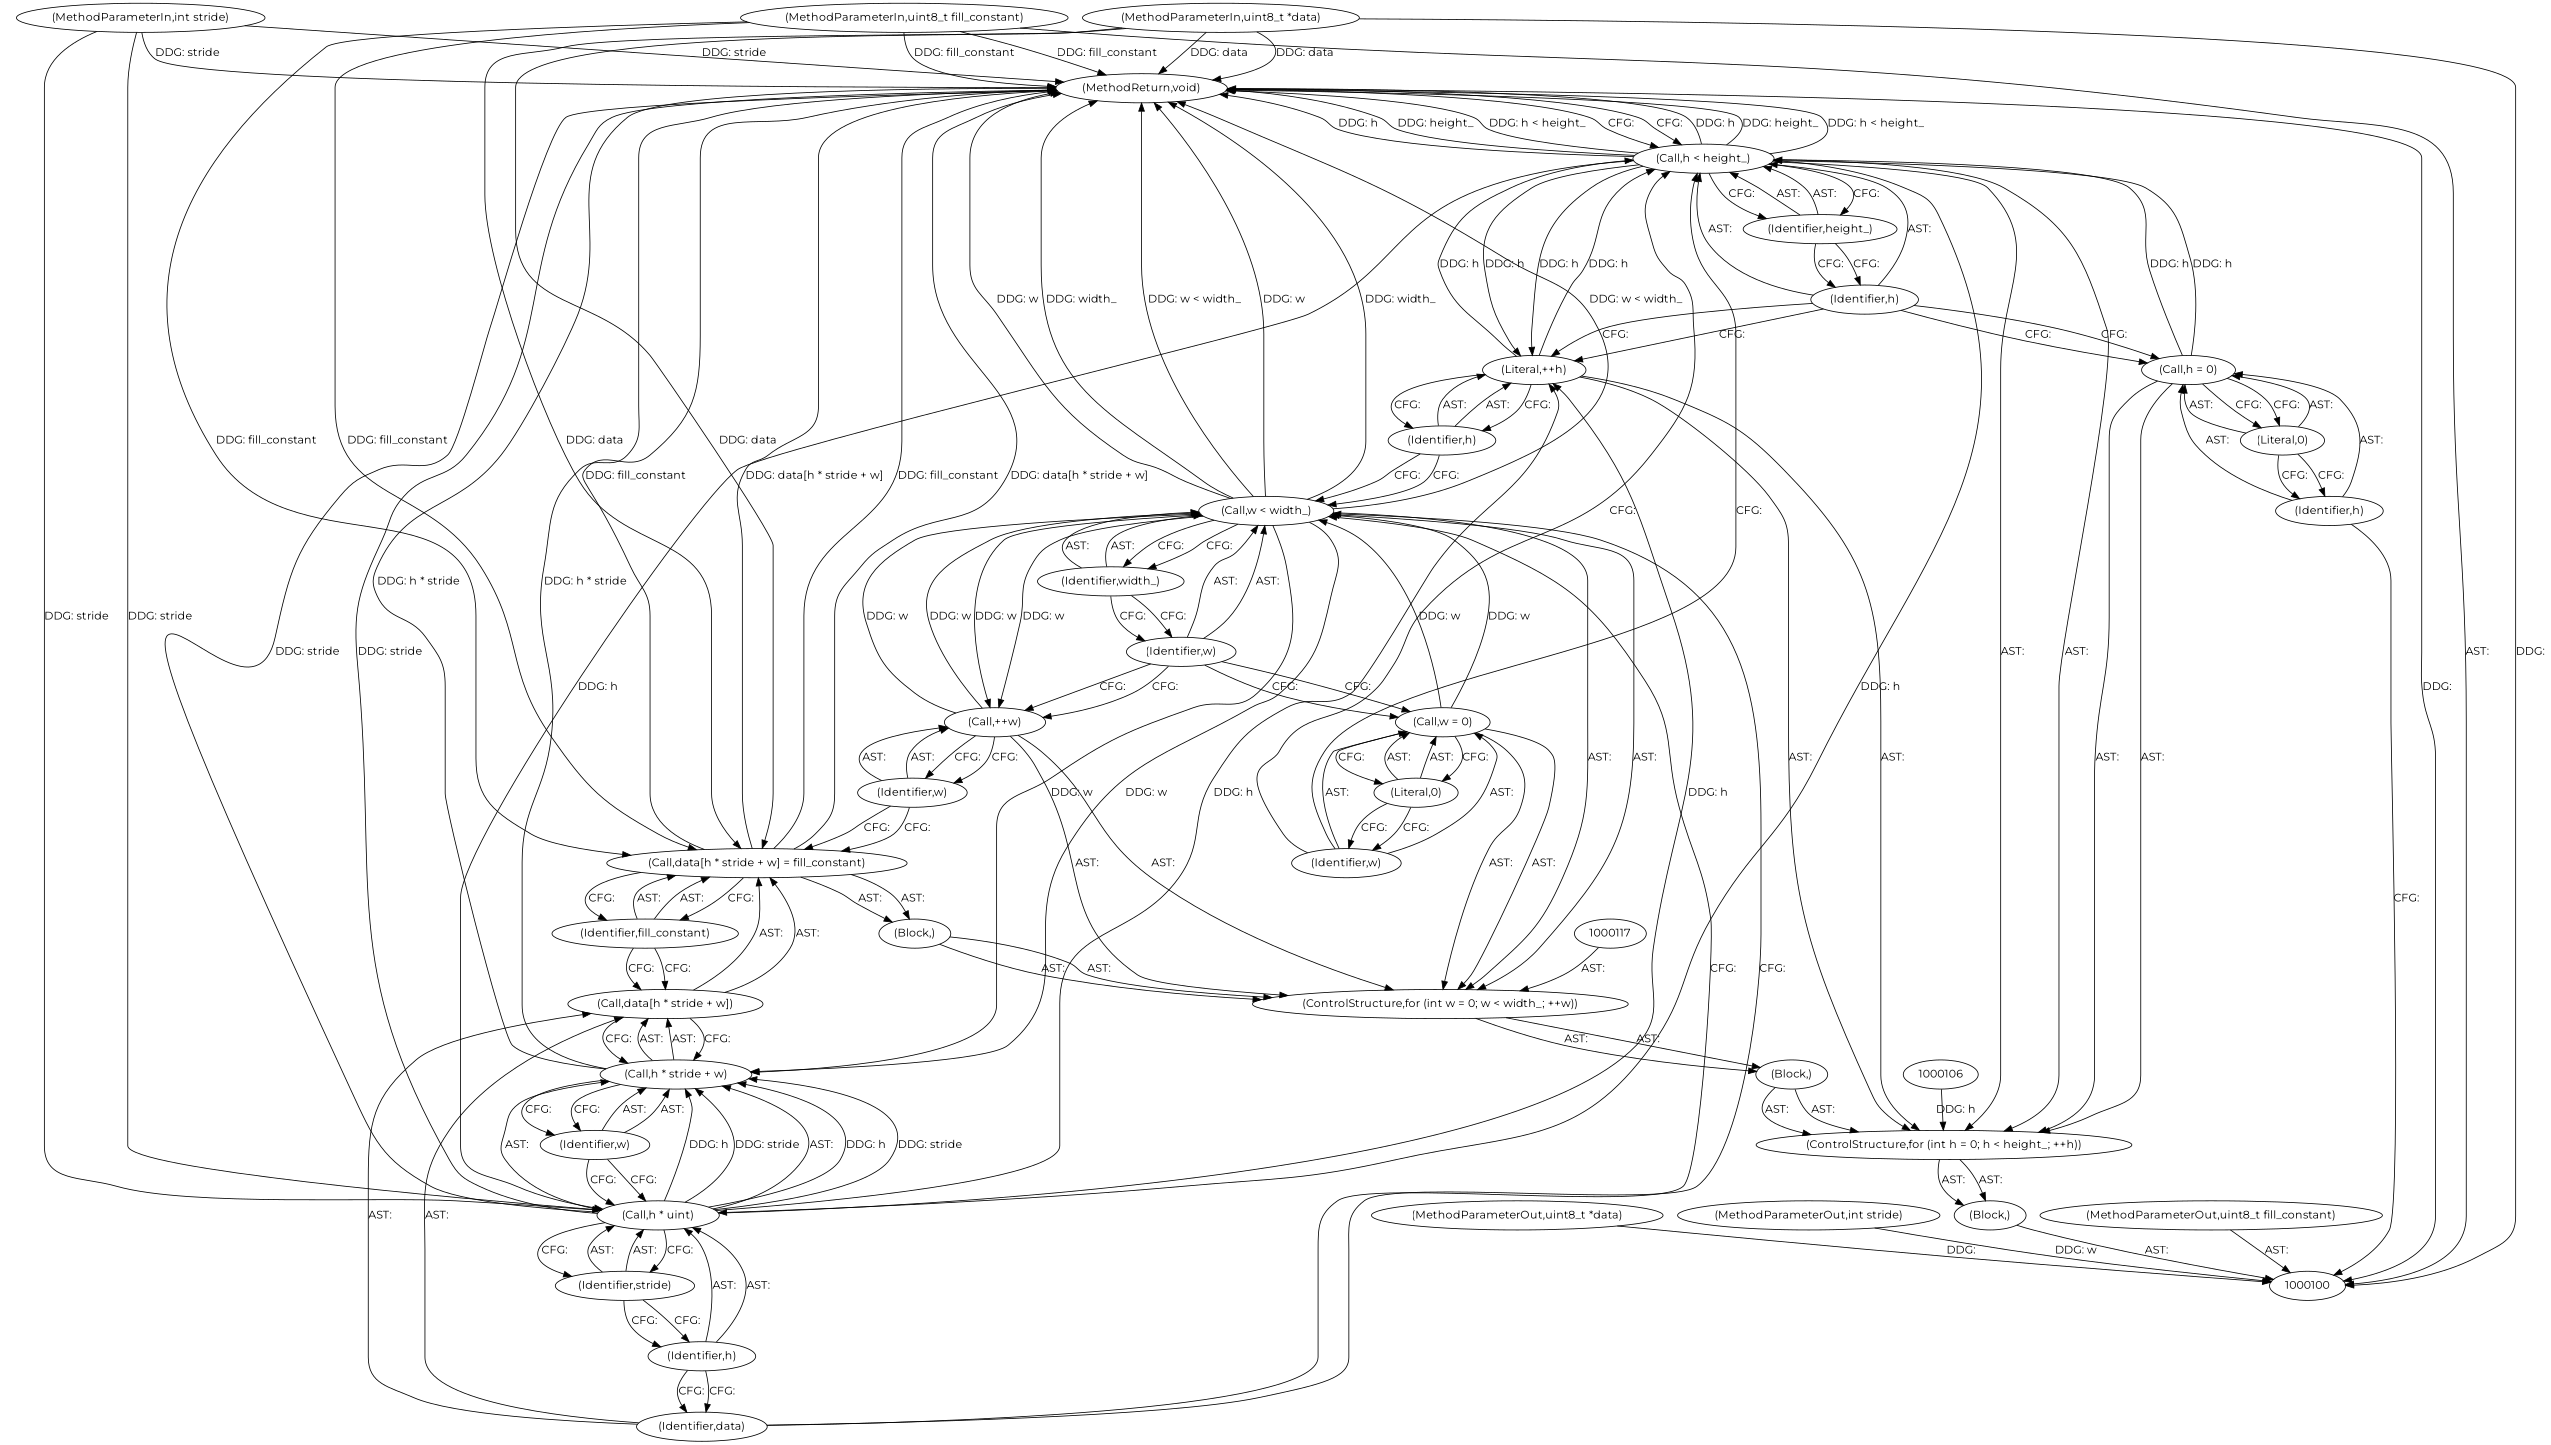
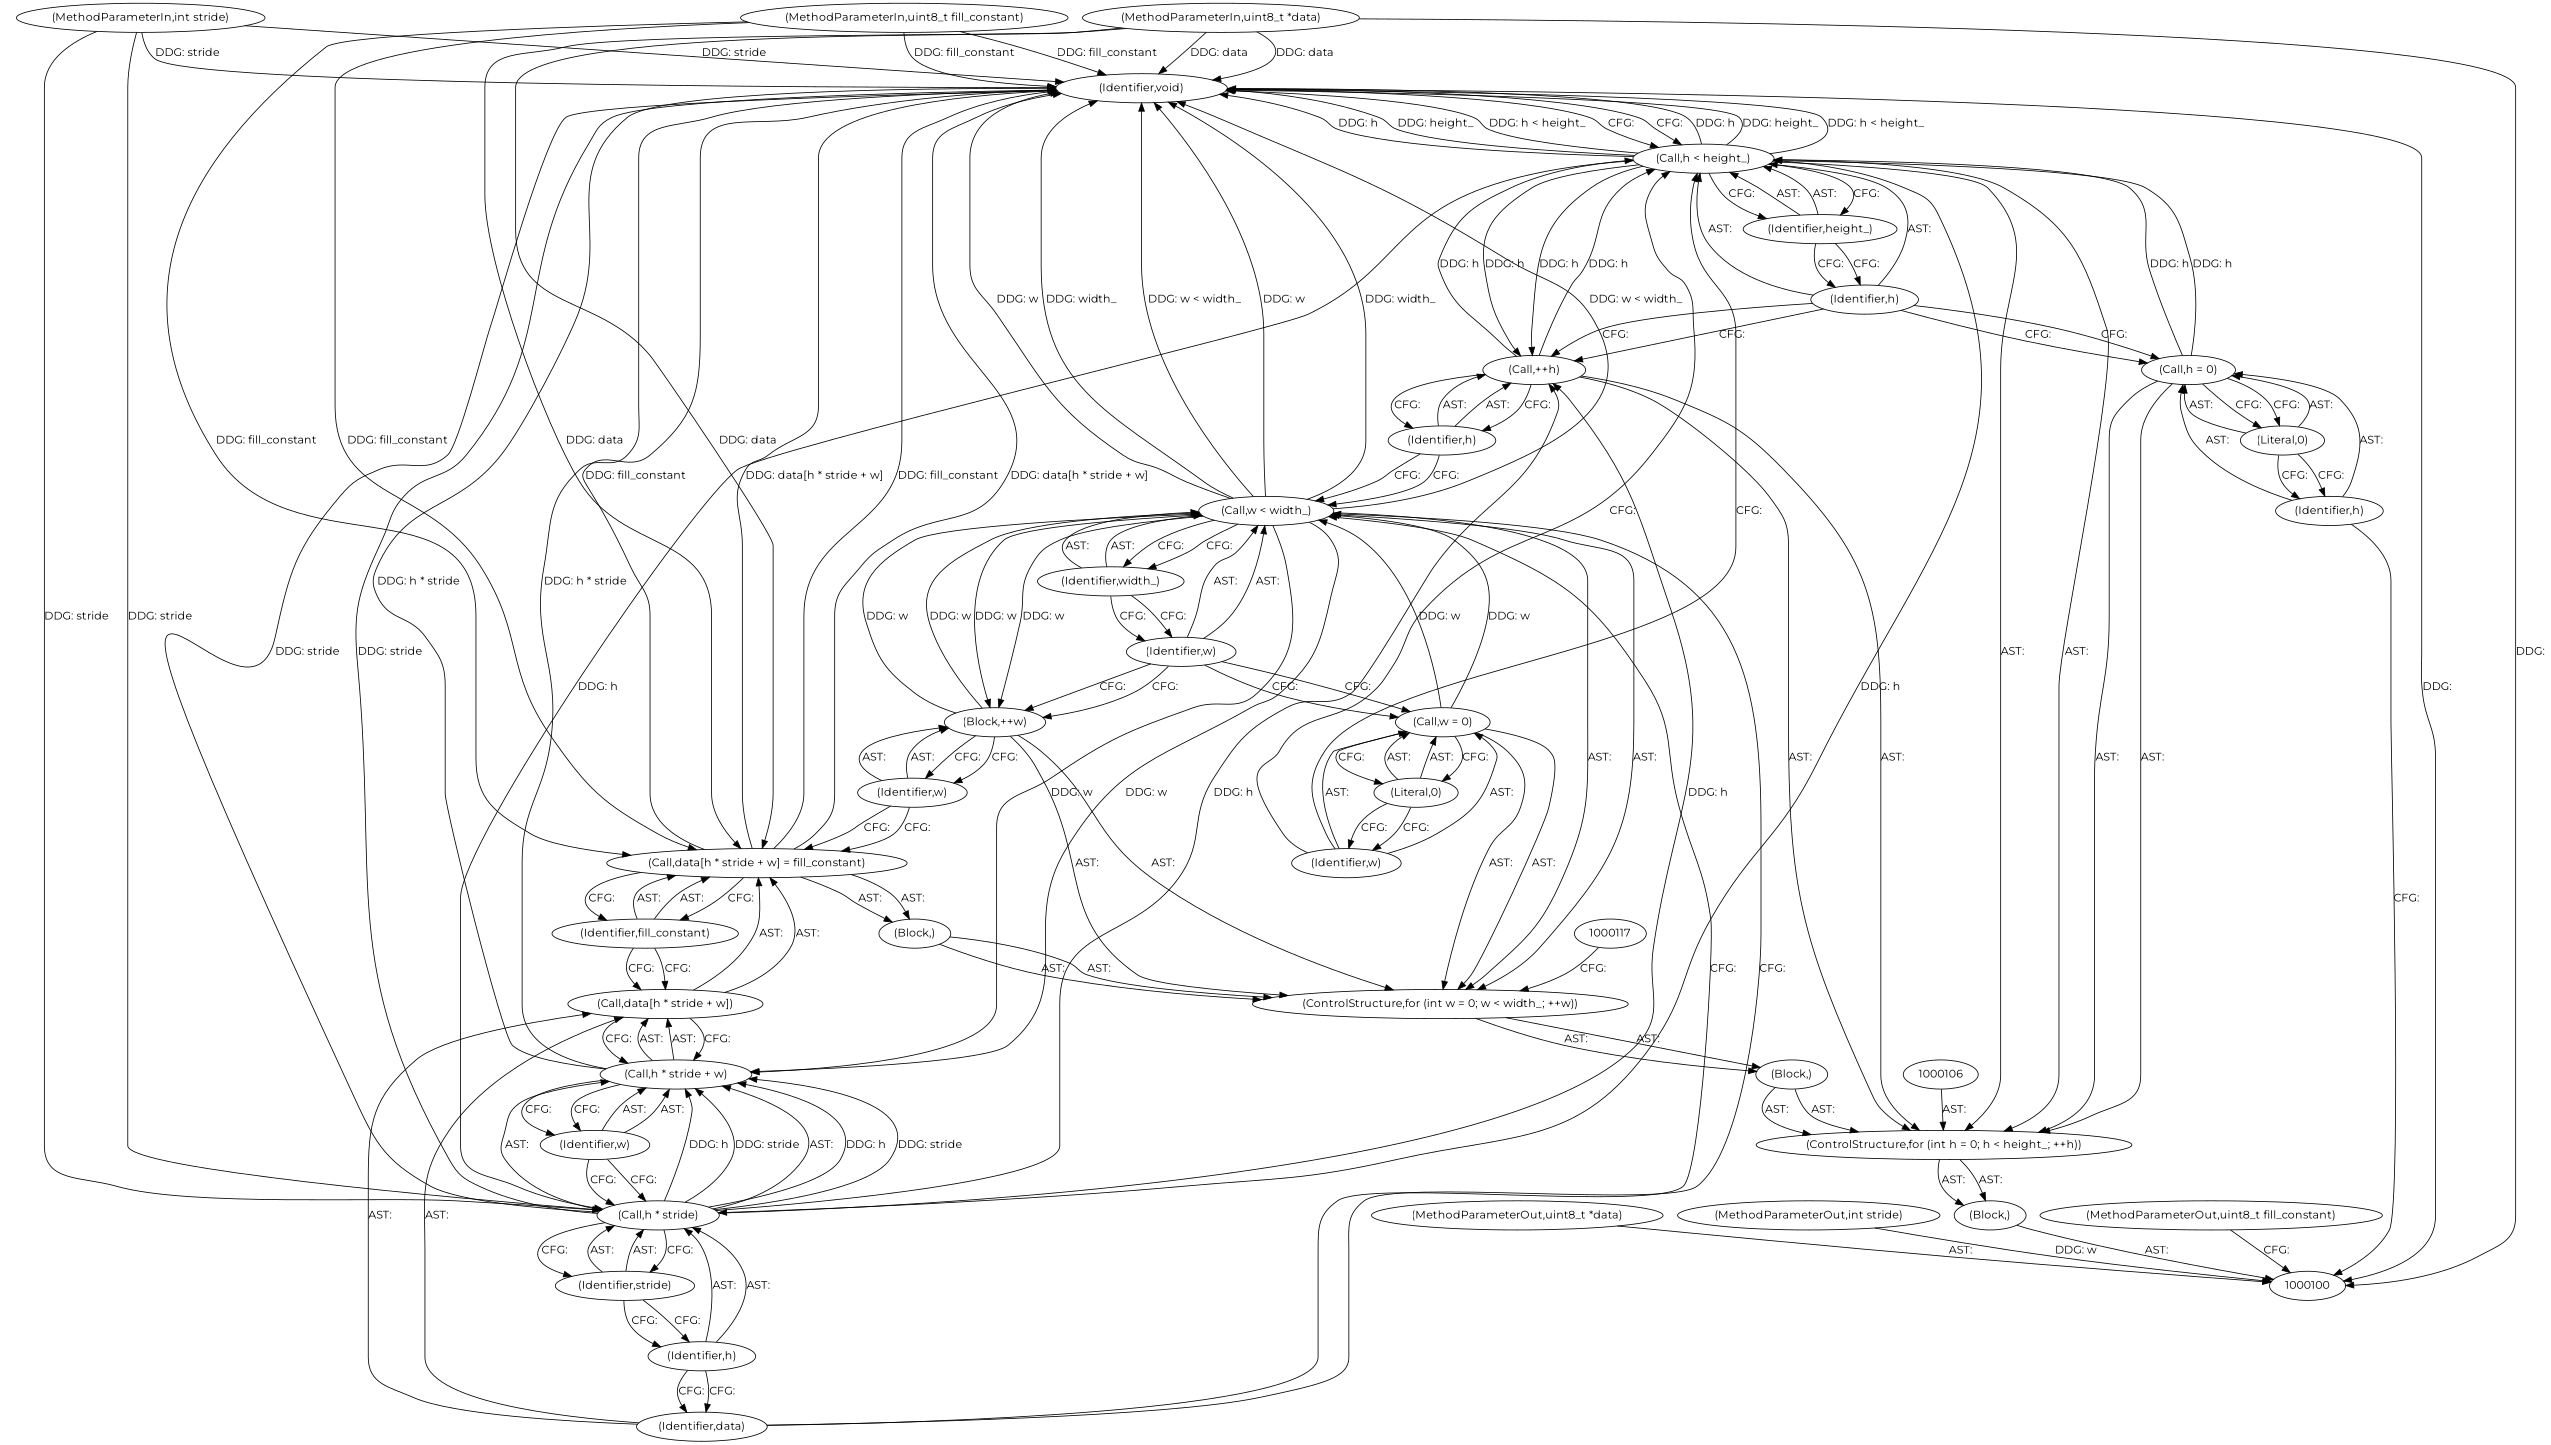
node "(MethodReturn,void)": label "(MethodReturn,void)" -> "(Identifier,void)"
edge "(MethodParameterIn,uint8_t fill_constant)" -> "1000100": removed, label "AST:"
node "(Literal,++h)": label "(Literal,++h)" -> "(Call,++h)"
node "(Call,++w)": label "(Call,++w)" -> "(Block,++w)"
edge "1000117" -> "(ControlStructure,for (int w = 0; w < width_; ++w))": label "AST: " -> "CFG: "
edge "1000106" -> "(ControlStructure,for (int h = 0; h < height_; ++h))": label "DDG: h" -> "AST: "
node "(Call,h * uint)": label "(Call,h * uint)" -> "(Call,h * stride)"
edge "(MethodParameterOut,uint8_t *data)" -> "1000100": label "DDG: " -> "AST: "
edge "(MethodParameterOut,uint8_t fill_constant)" -> "1000100": label "AST: " -> "CFG: "
